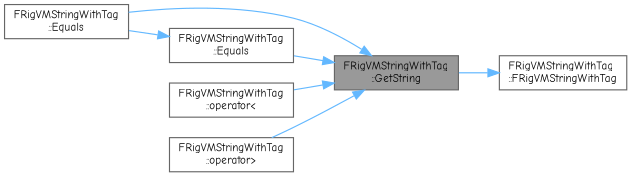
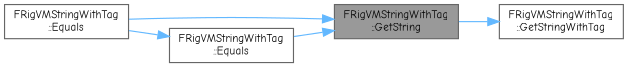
node "FRigVMStringWithTag ::FRigVMStringWithTag": label "FRigVMStringWithTag ::FRigVMStringWithTag" -> "FRigVMStringWithTag ::GetStringWithTag"
node "FRigVMStringWithTag ::operator<": removed
node "FRigVMStringWithTag ::operator>": removed
